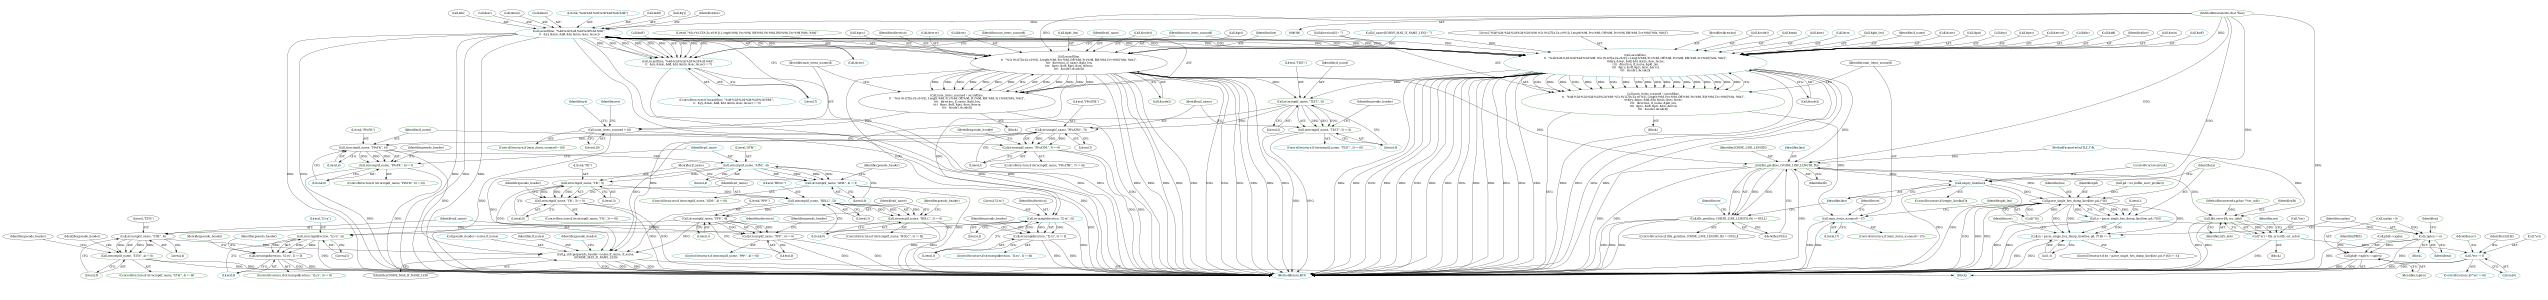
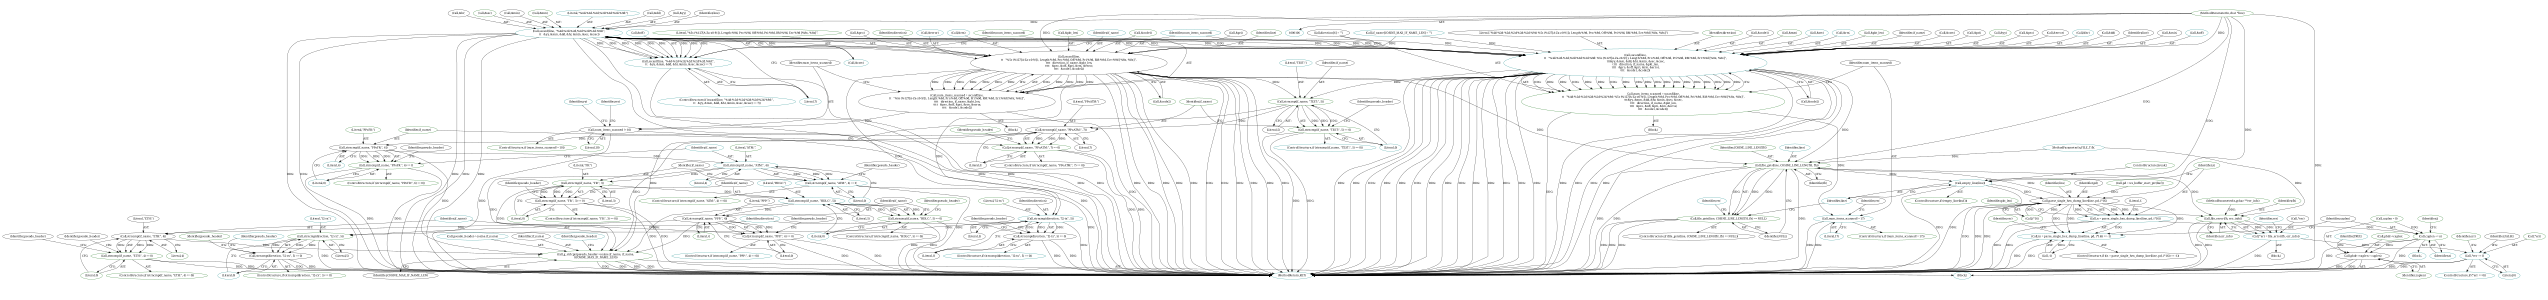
edge "(Identifier,pkt_len)" -> "(Call,num_items_scanned != 17)": now "(Identifier,pkt_len)" -> "(Call,file_error(fh, err_info))"
node "(Identifier,info_info)": label "(Identifier,info_info)" -> "(Identifier,err_info)"
